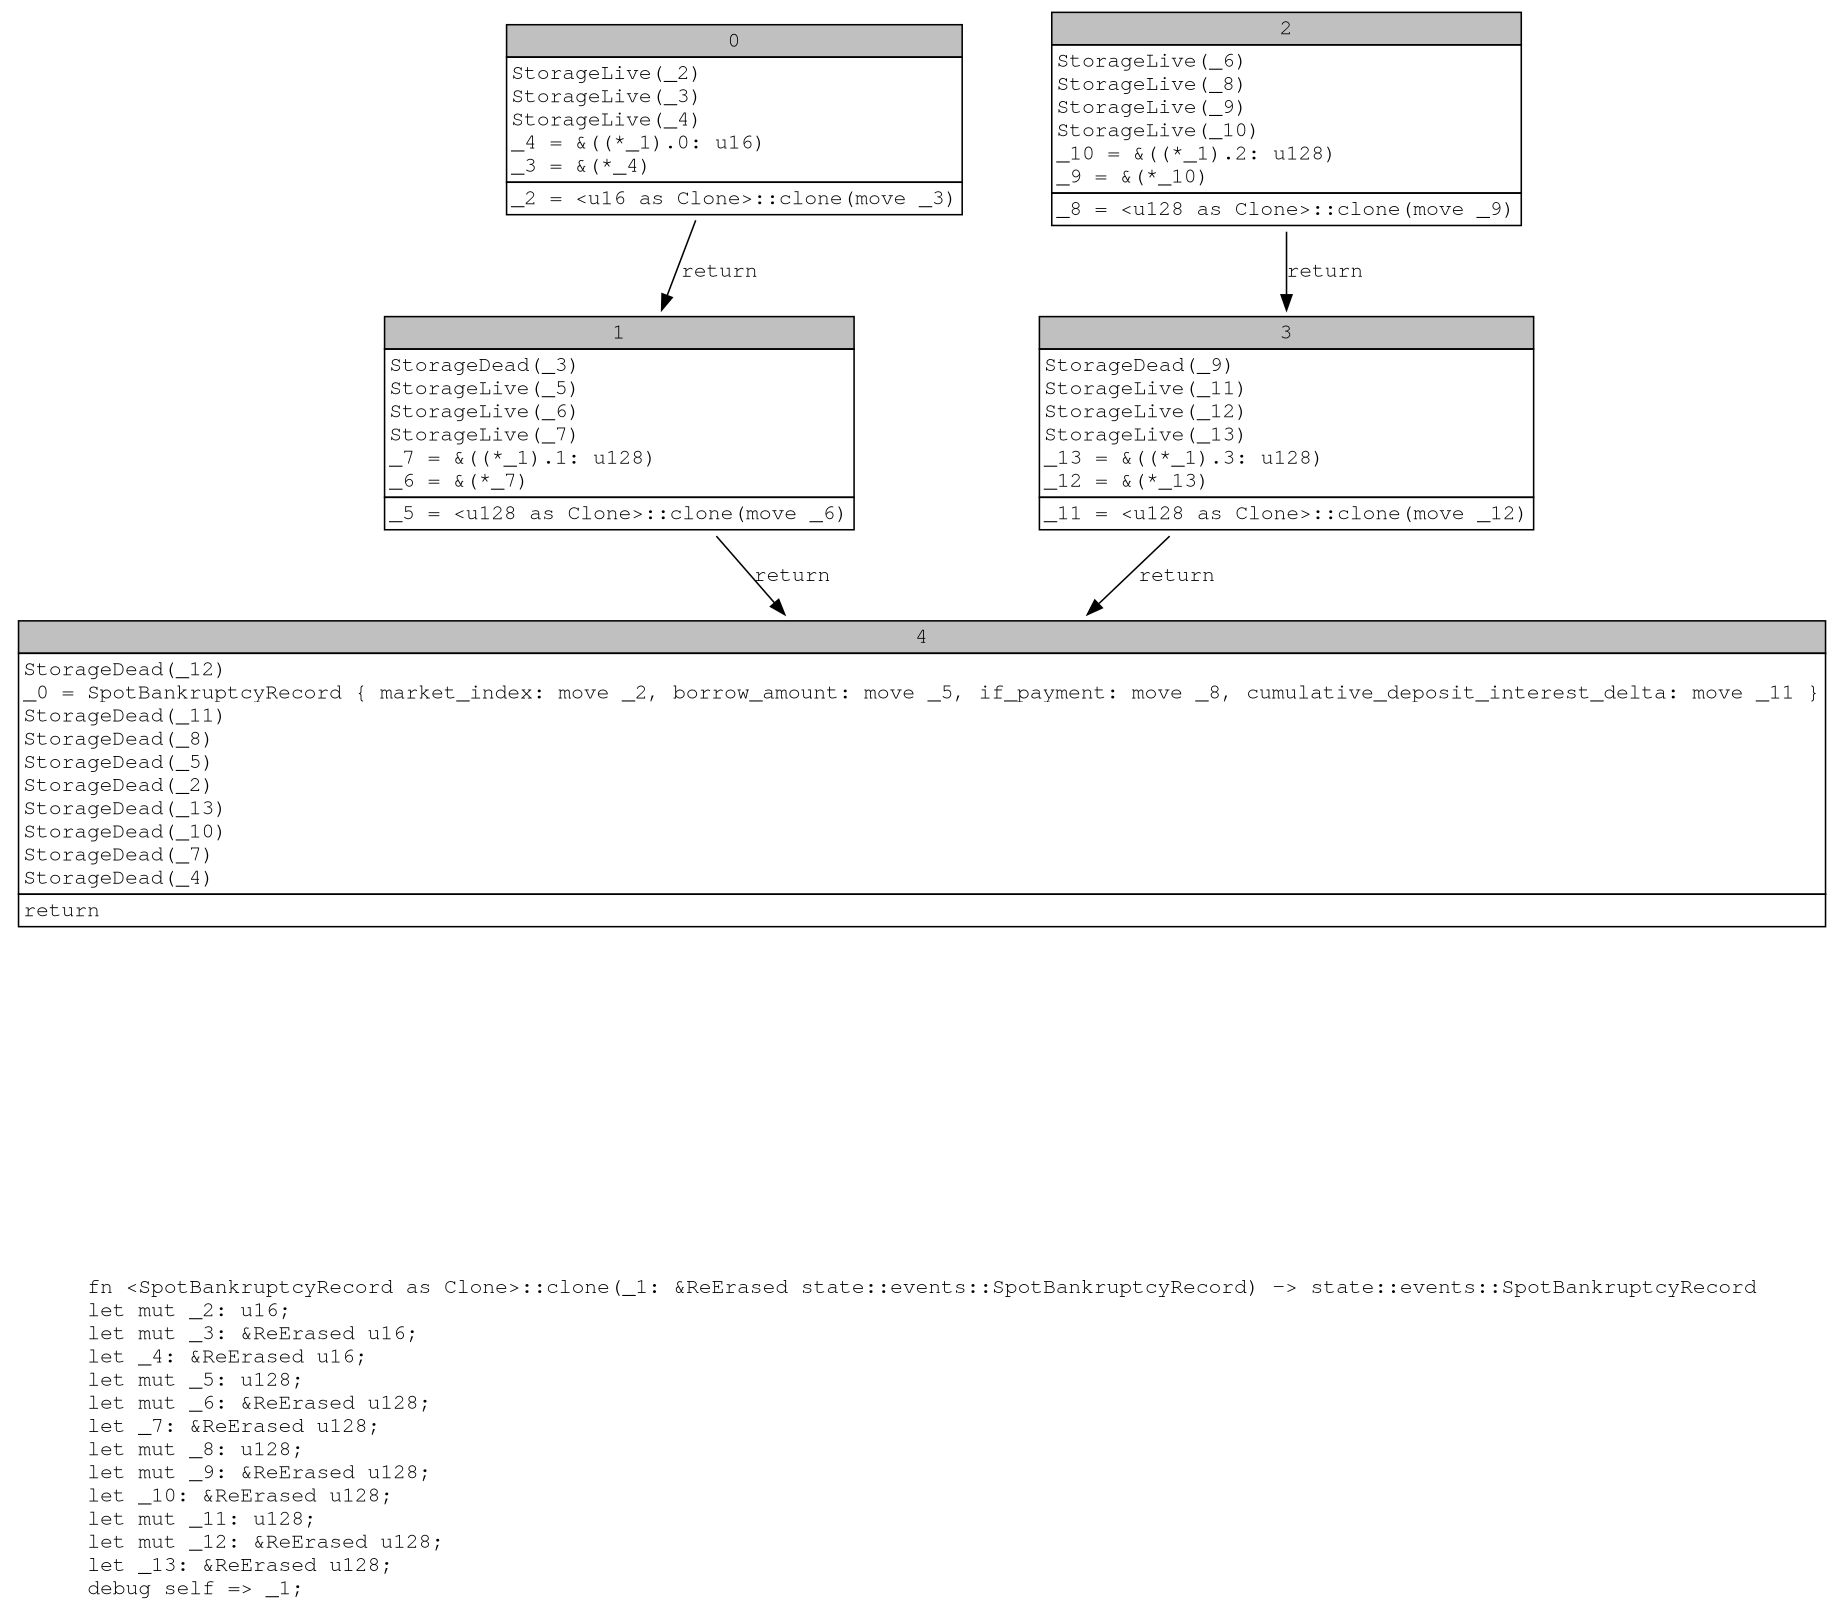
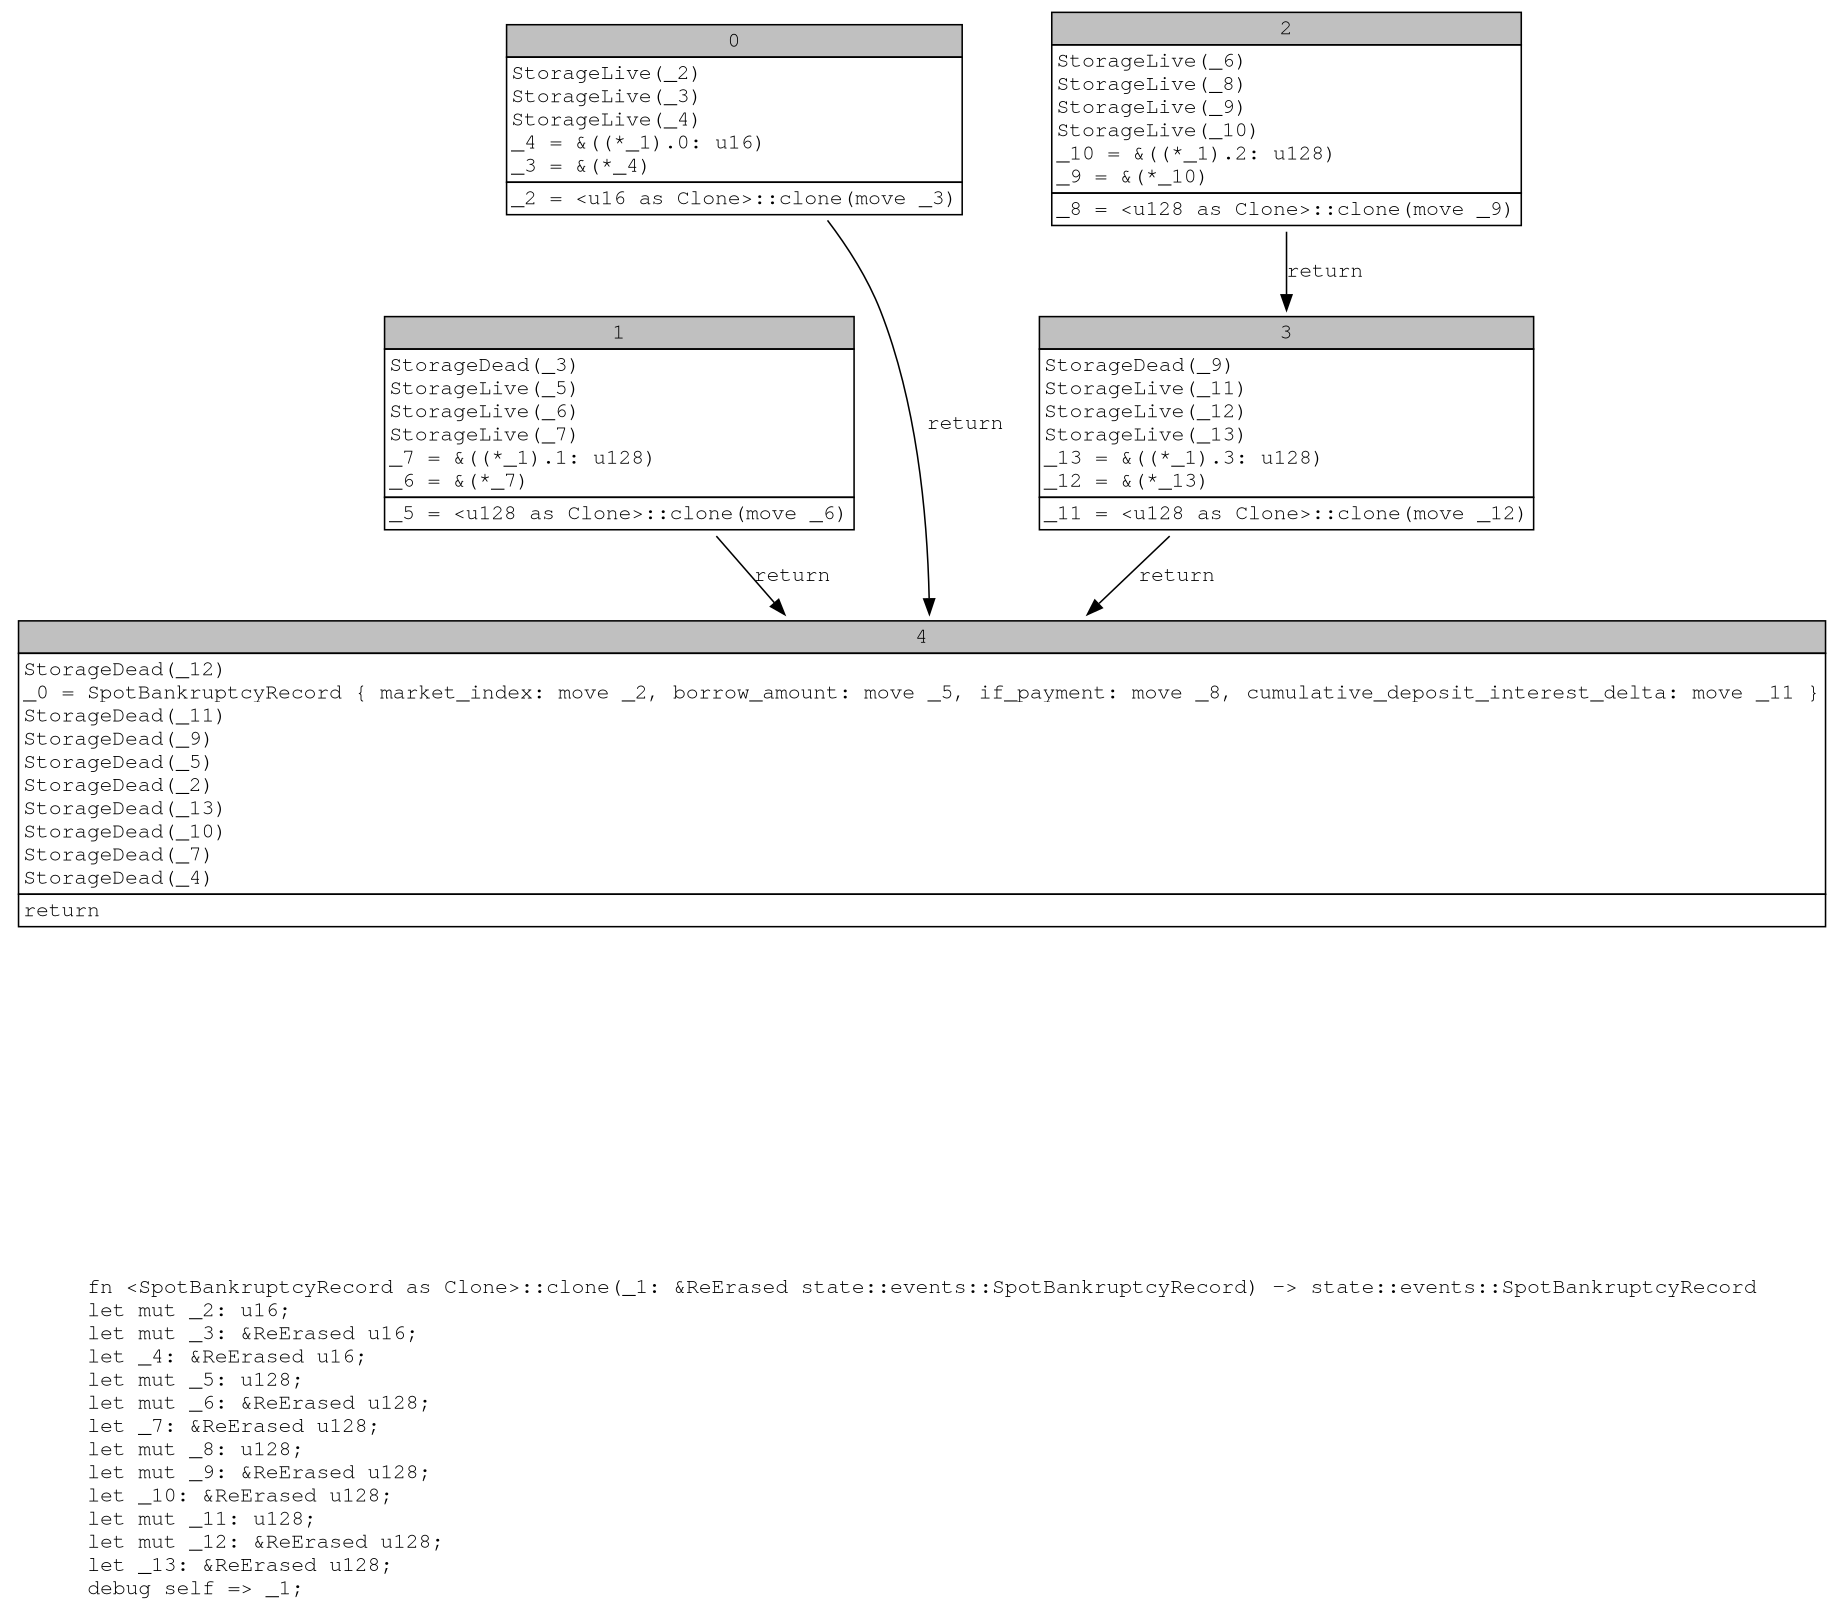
edge "0" -> "1": now "0" -> "4"
node "4": text "StorageDead(_8)" -> "StorageDead(_9)"
